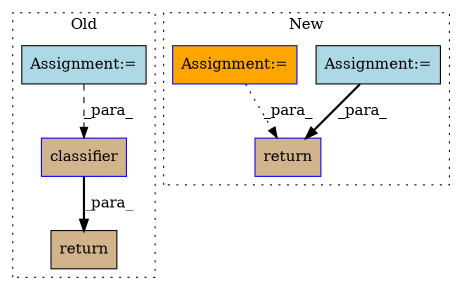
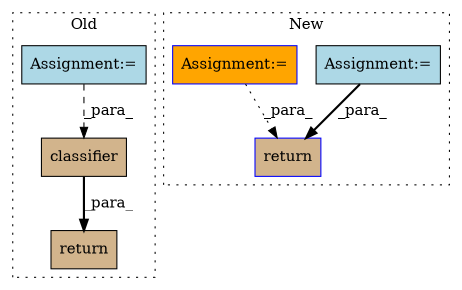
node "classifier": color blue -> black
